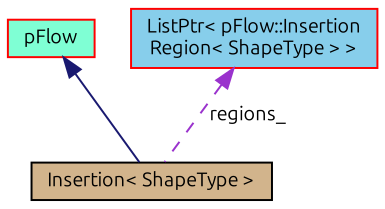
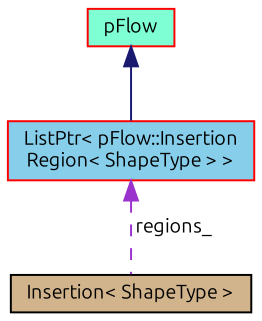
edge "Insertion< ShapeType >" -> "pFlow": now "ListPtr< pFlow::Insertion Region< ShapeType > >" -> "pFlow"
